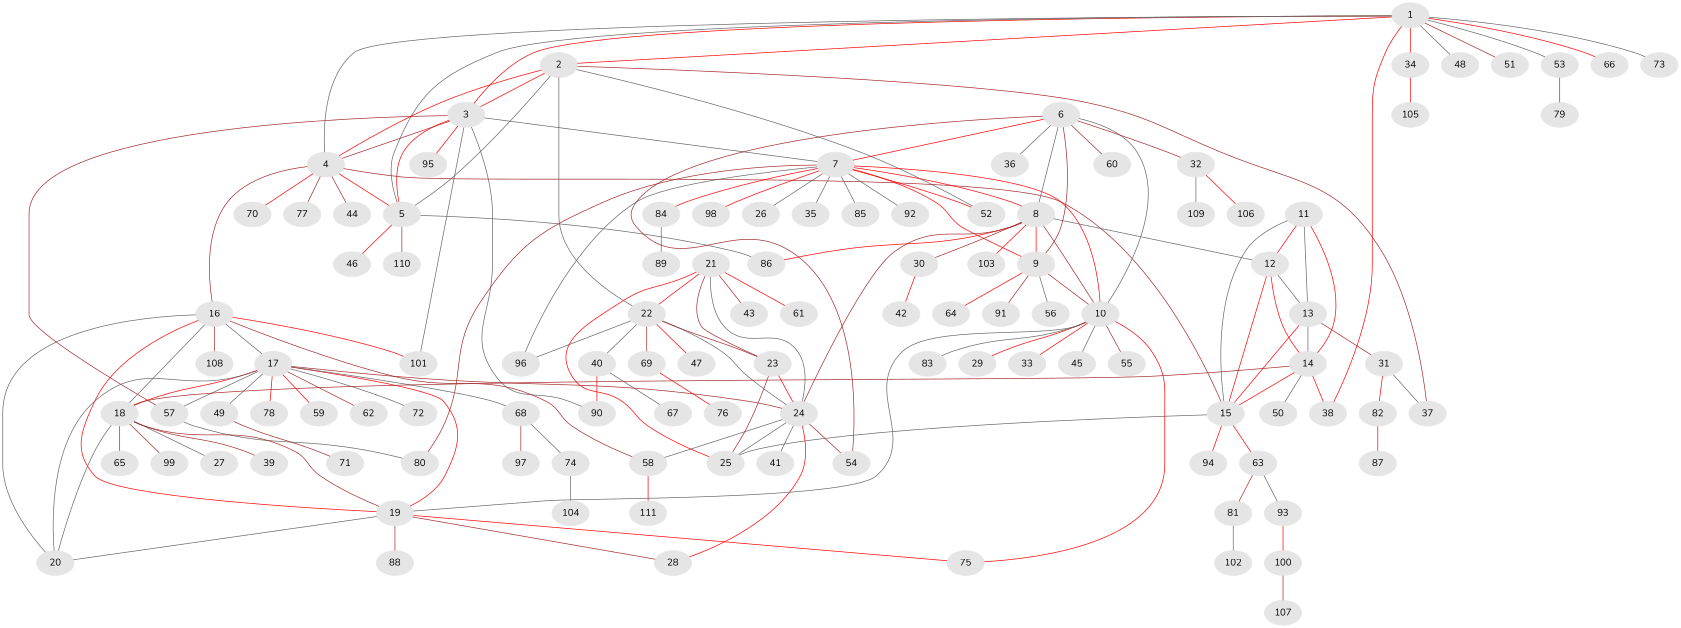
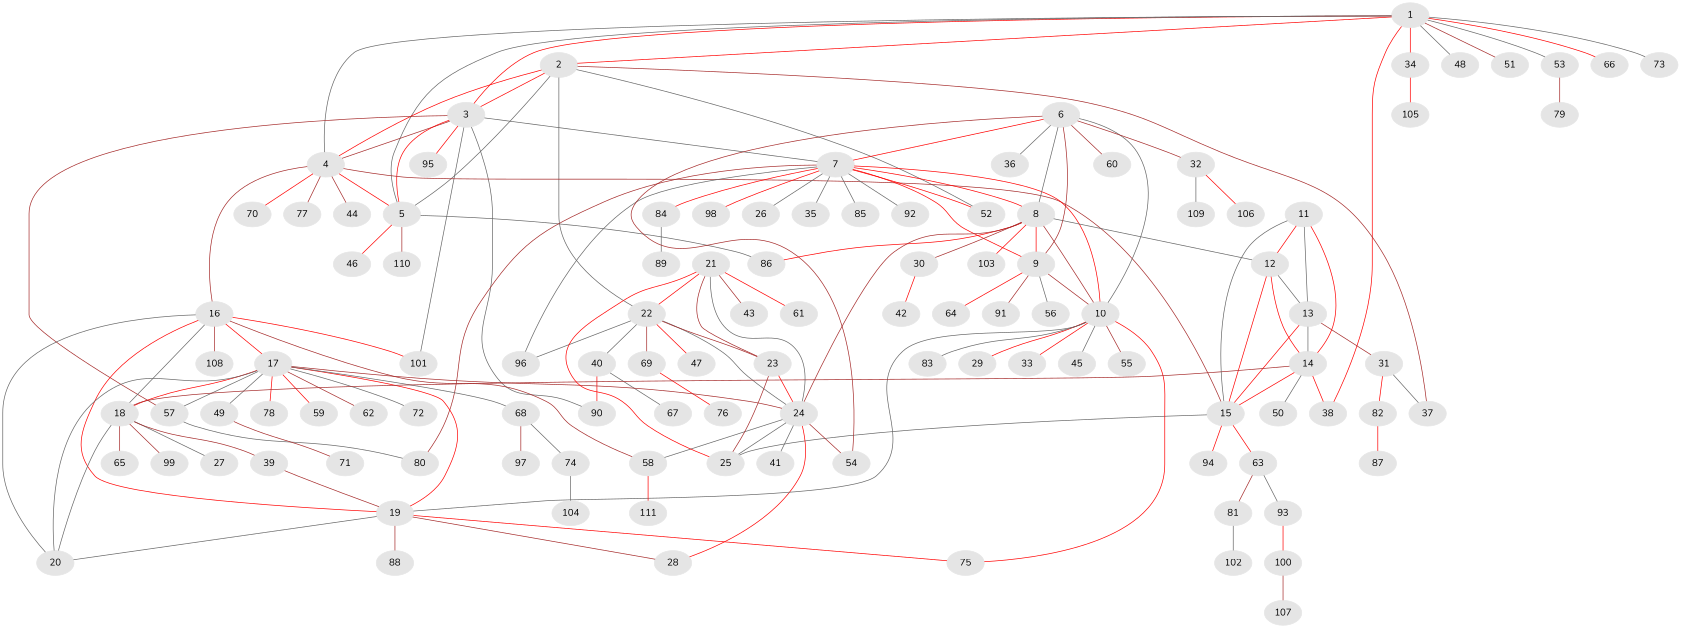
edge "16" -- "17": color gray40 -> red
edge "18" -- "19": now "39" -- "19"
